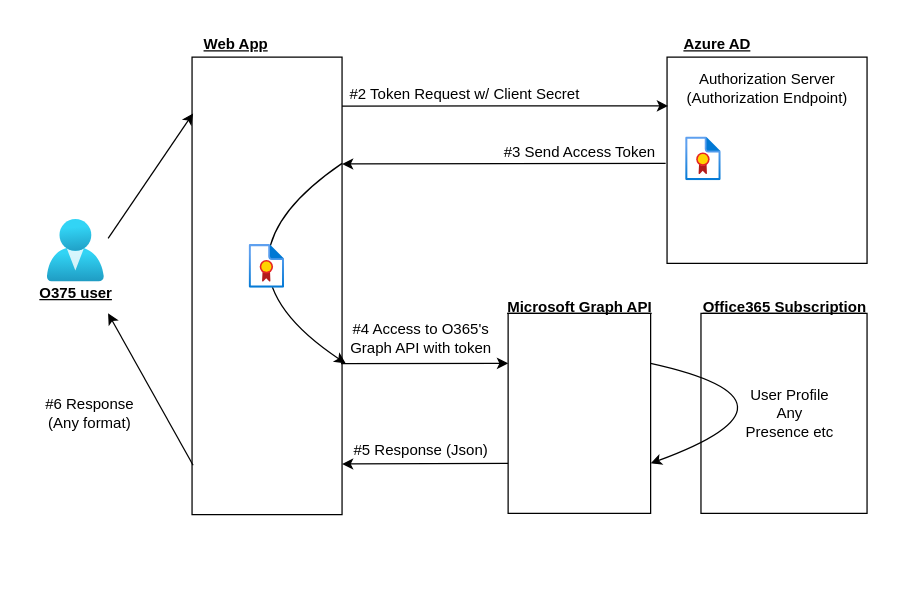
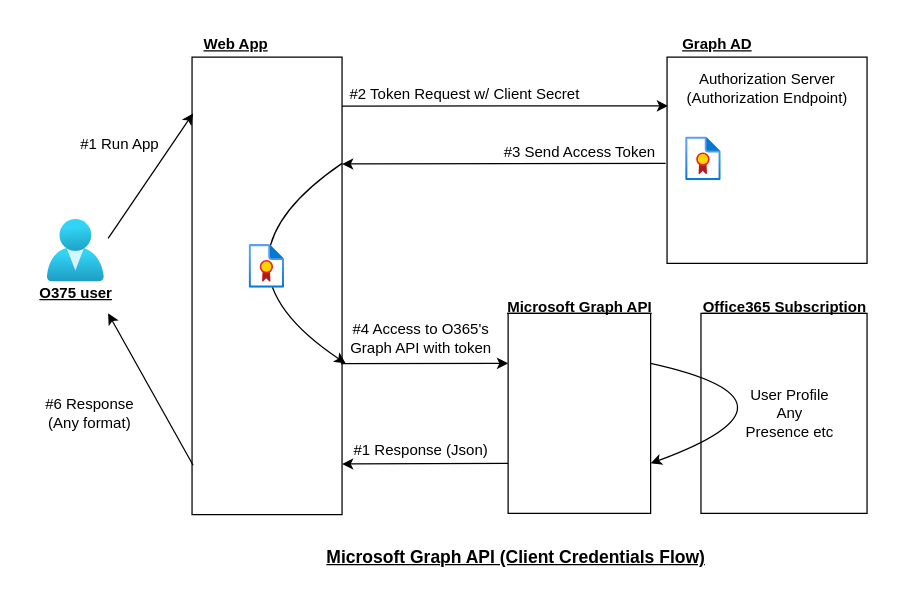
node "Azure AD": label "Azure AD" -> "Graph AD"
node "#1 Run App": added
node "#5 Response (Json)": label "#5 Response (Json)" -> "#1 Response (Json)"
node "Microsoft Graph API (Client Credentials Flow)": added
